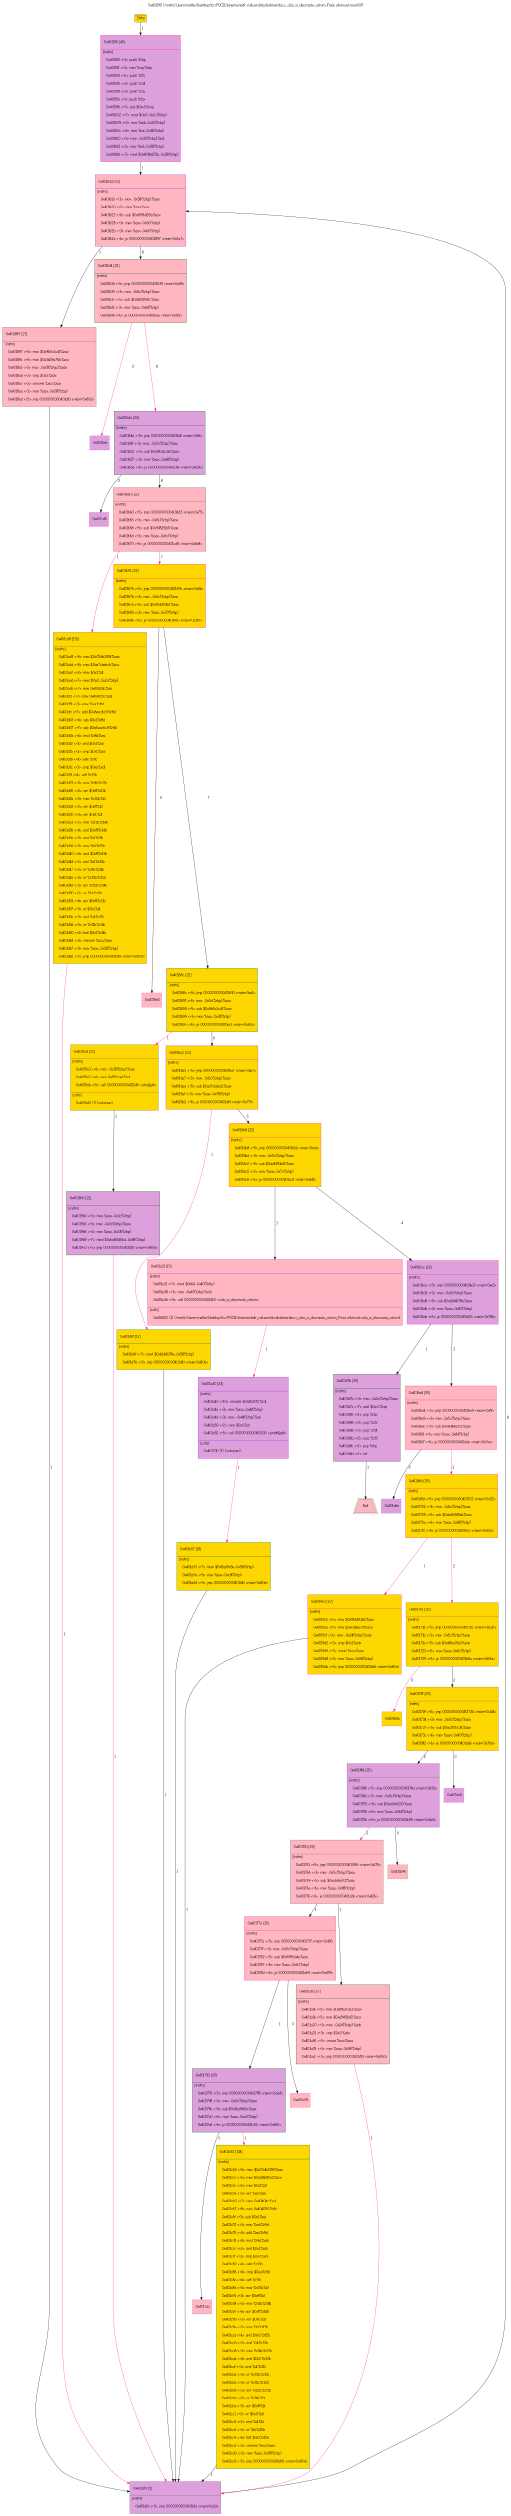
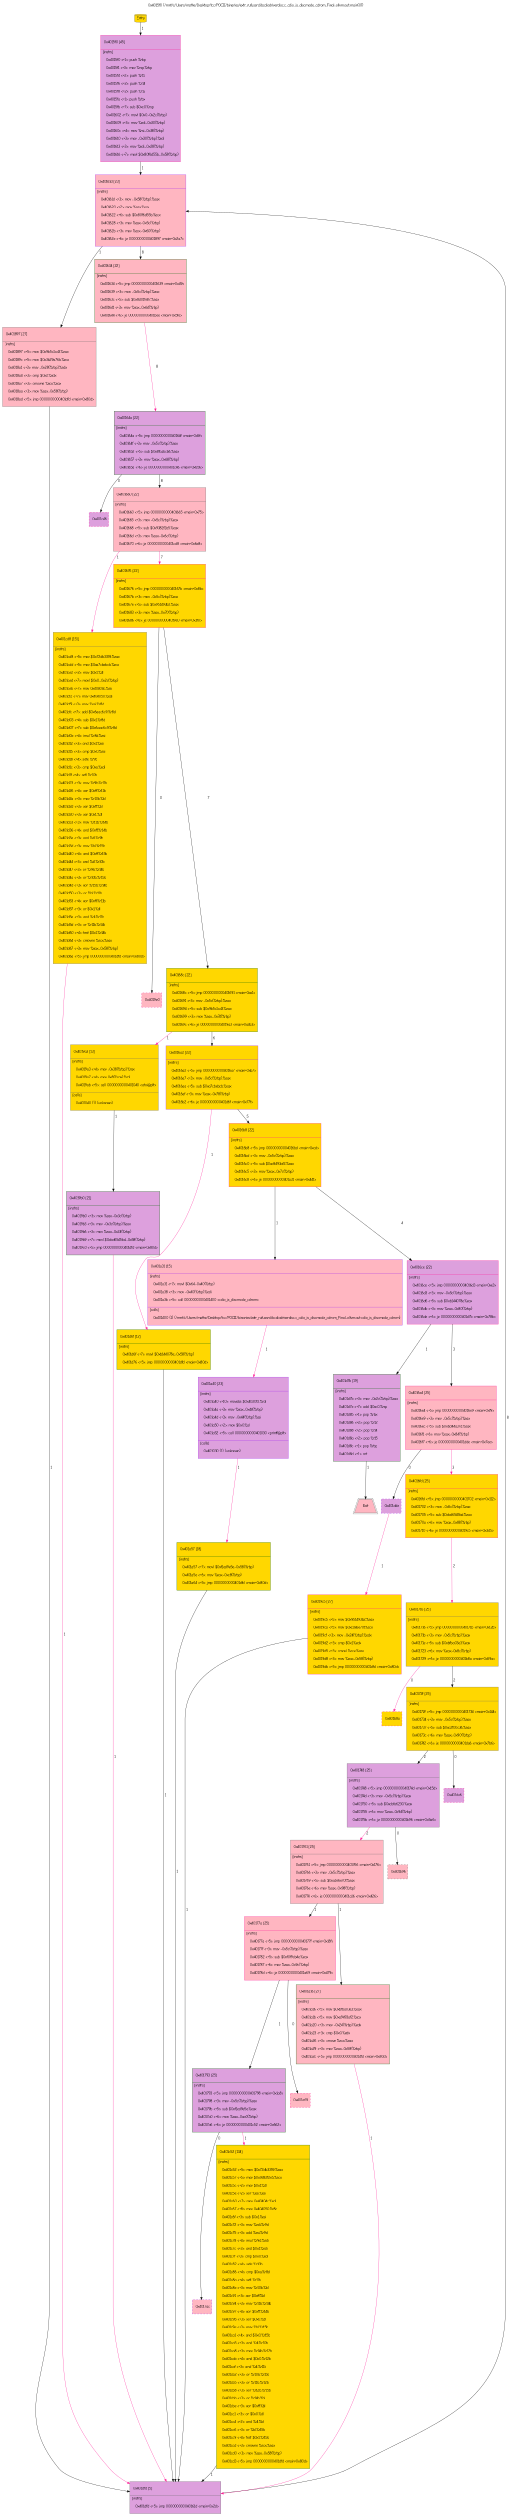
node "0x401bee": removed
edge "0x4016fd [25]" -> "0x4019c5 [27]": now "0x401dde" -> "0x4019c5 [27]"
